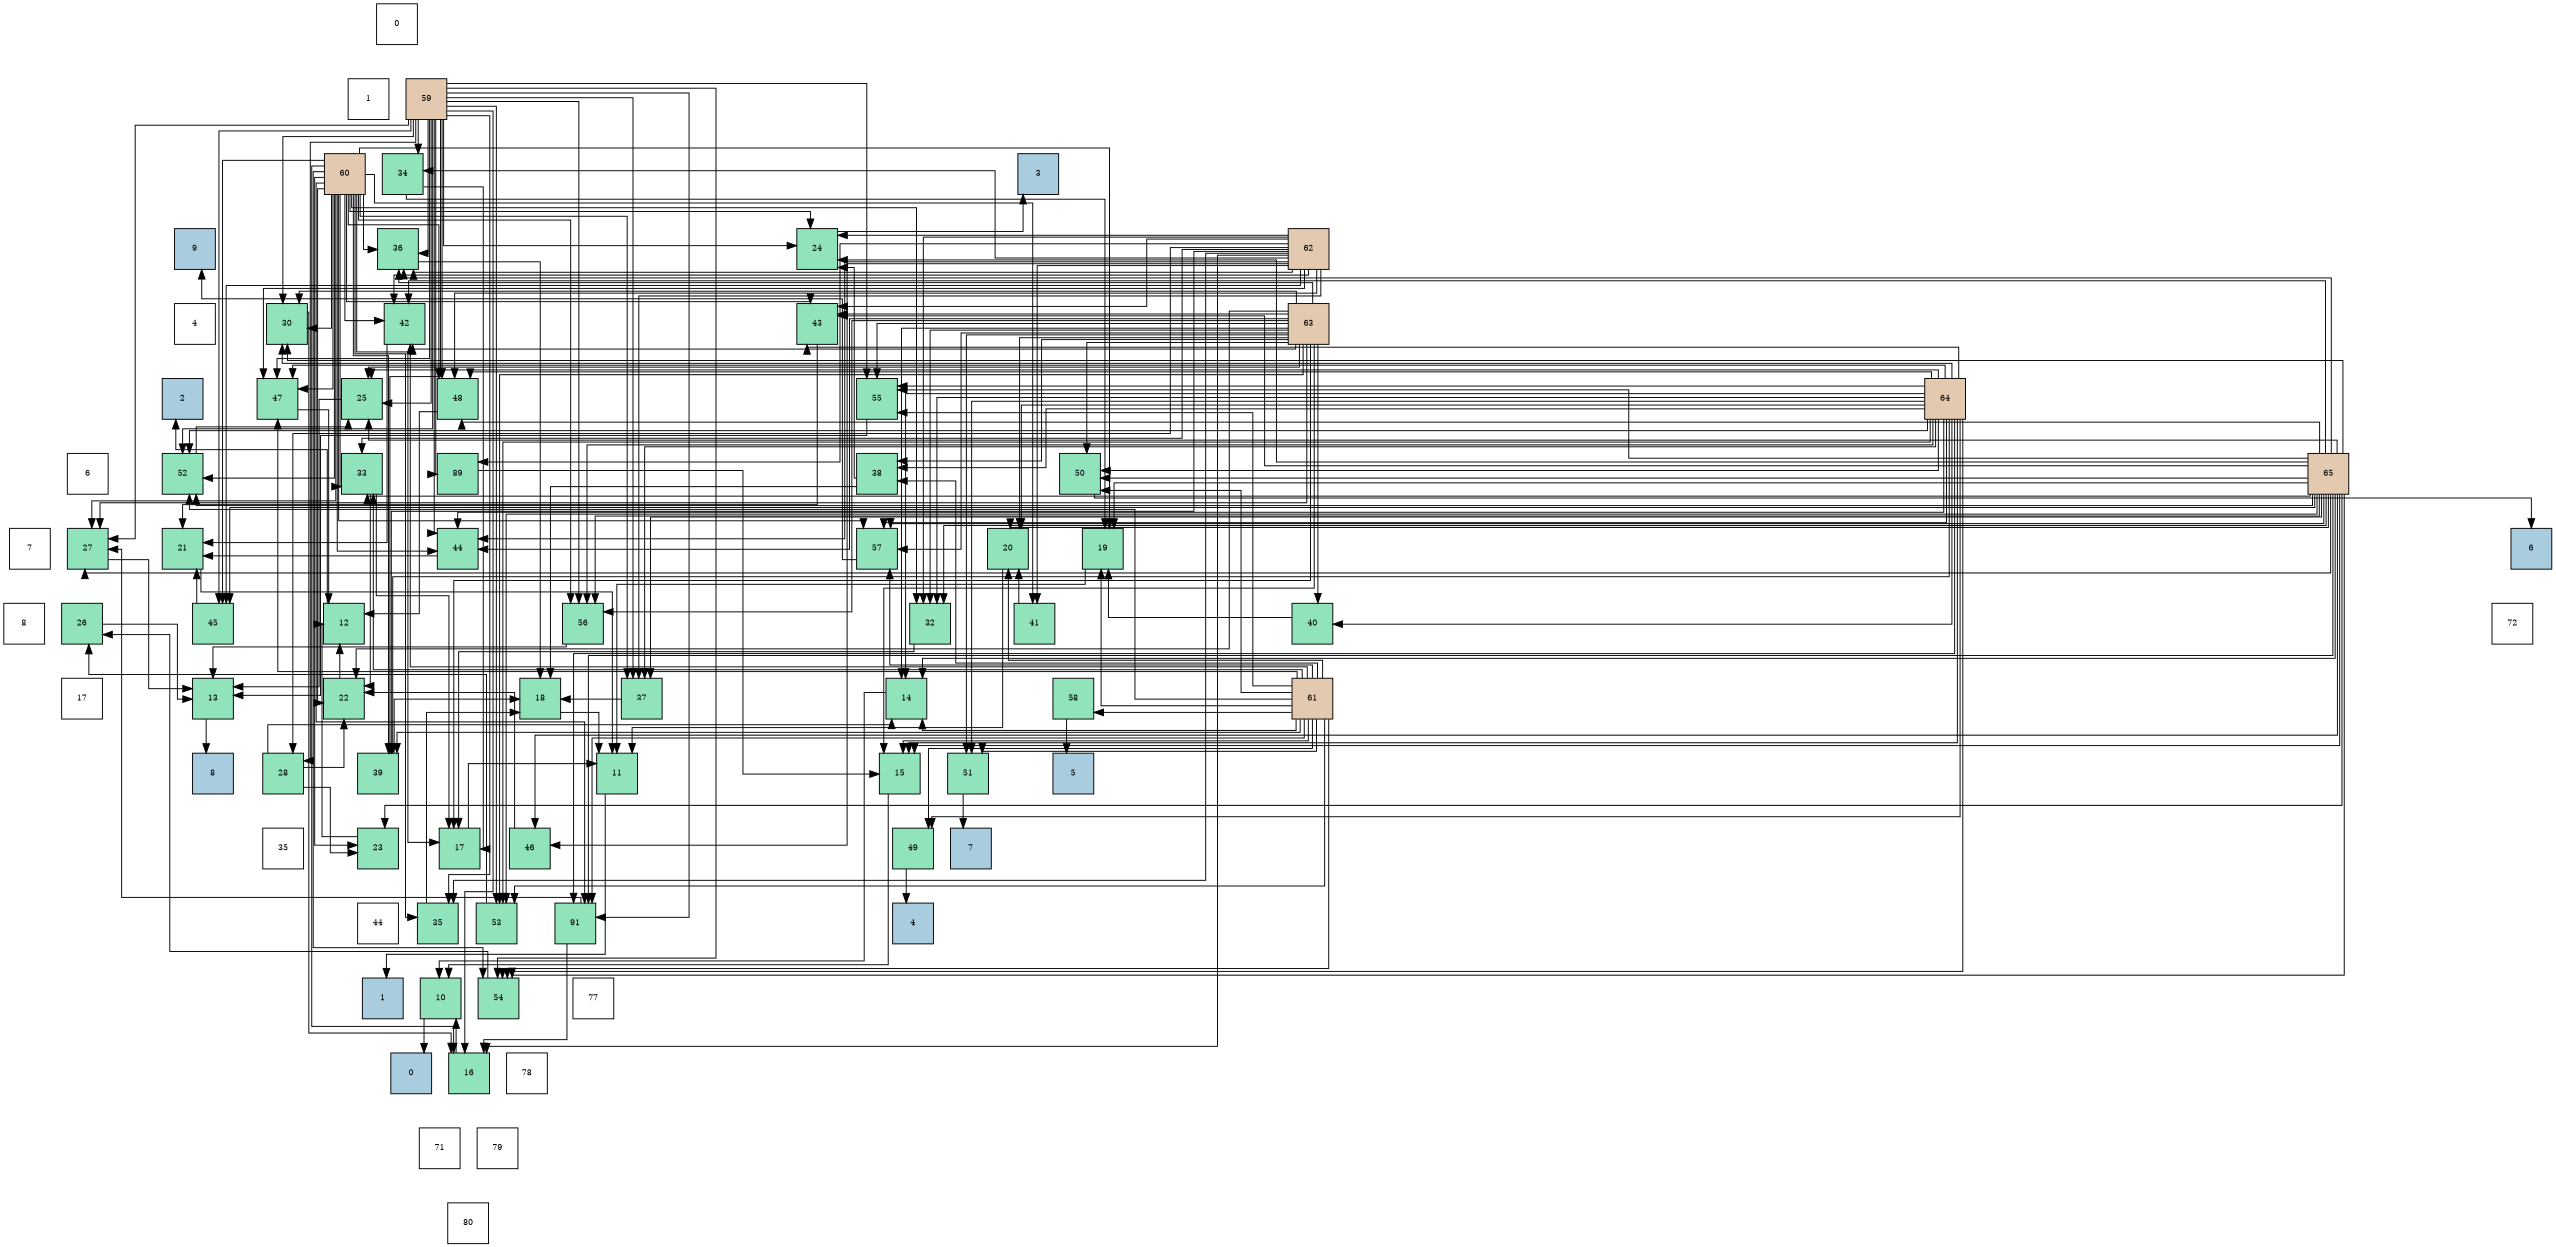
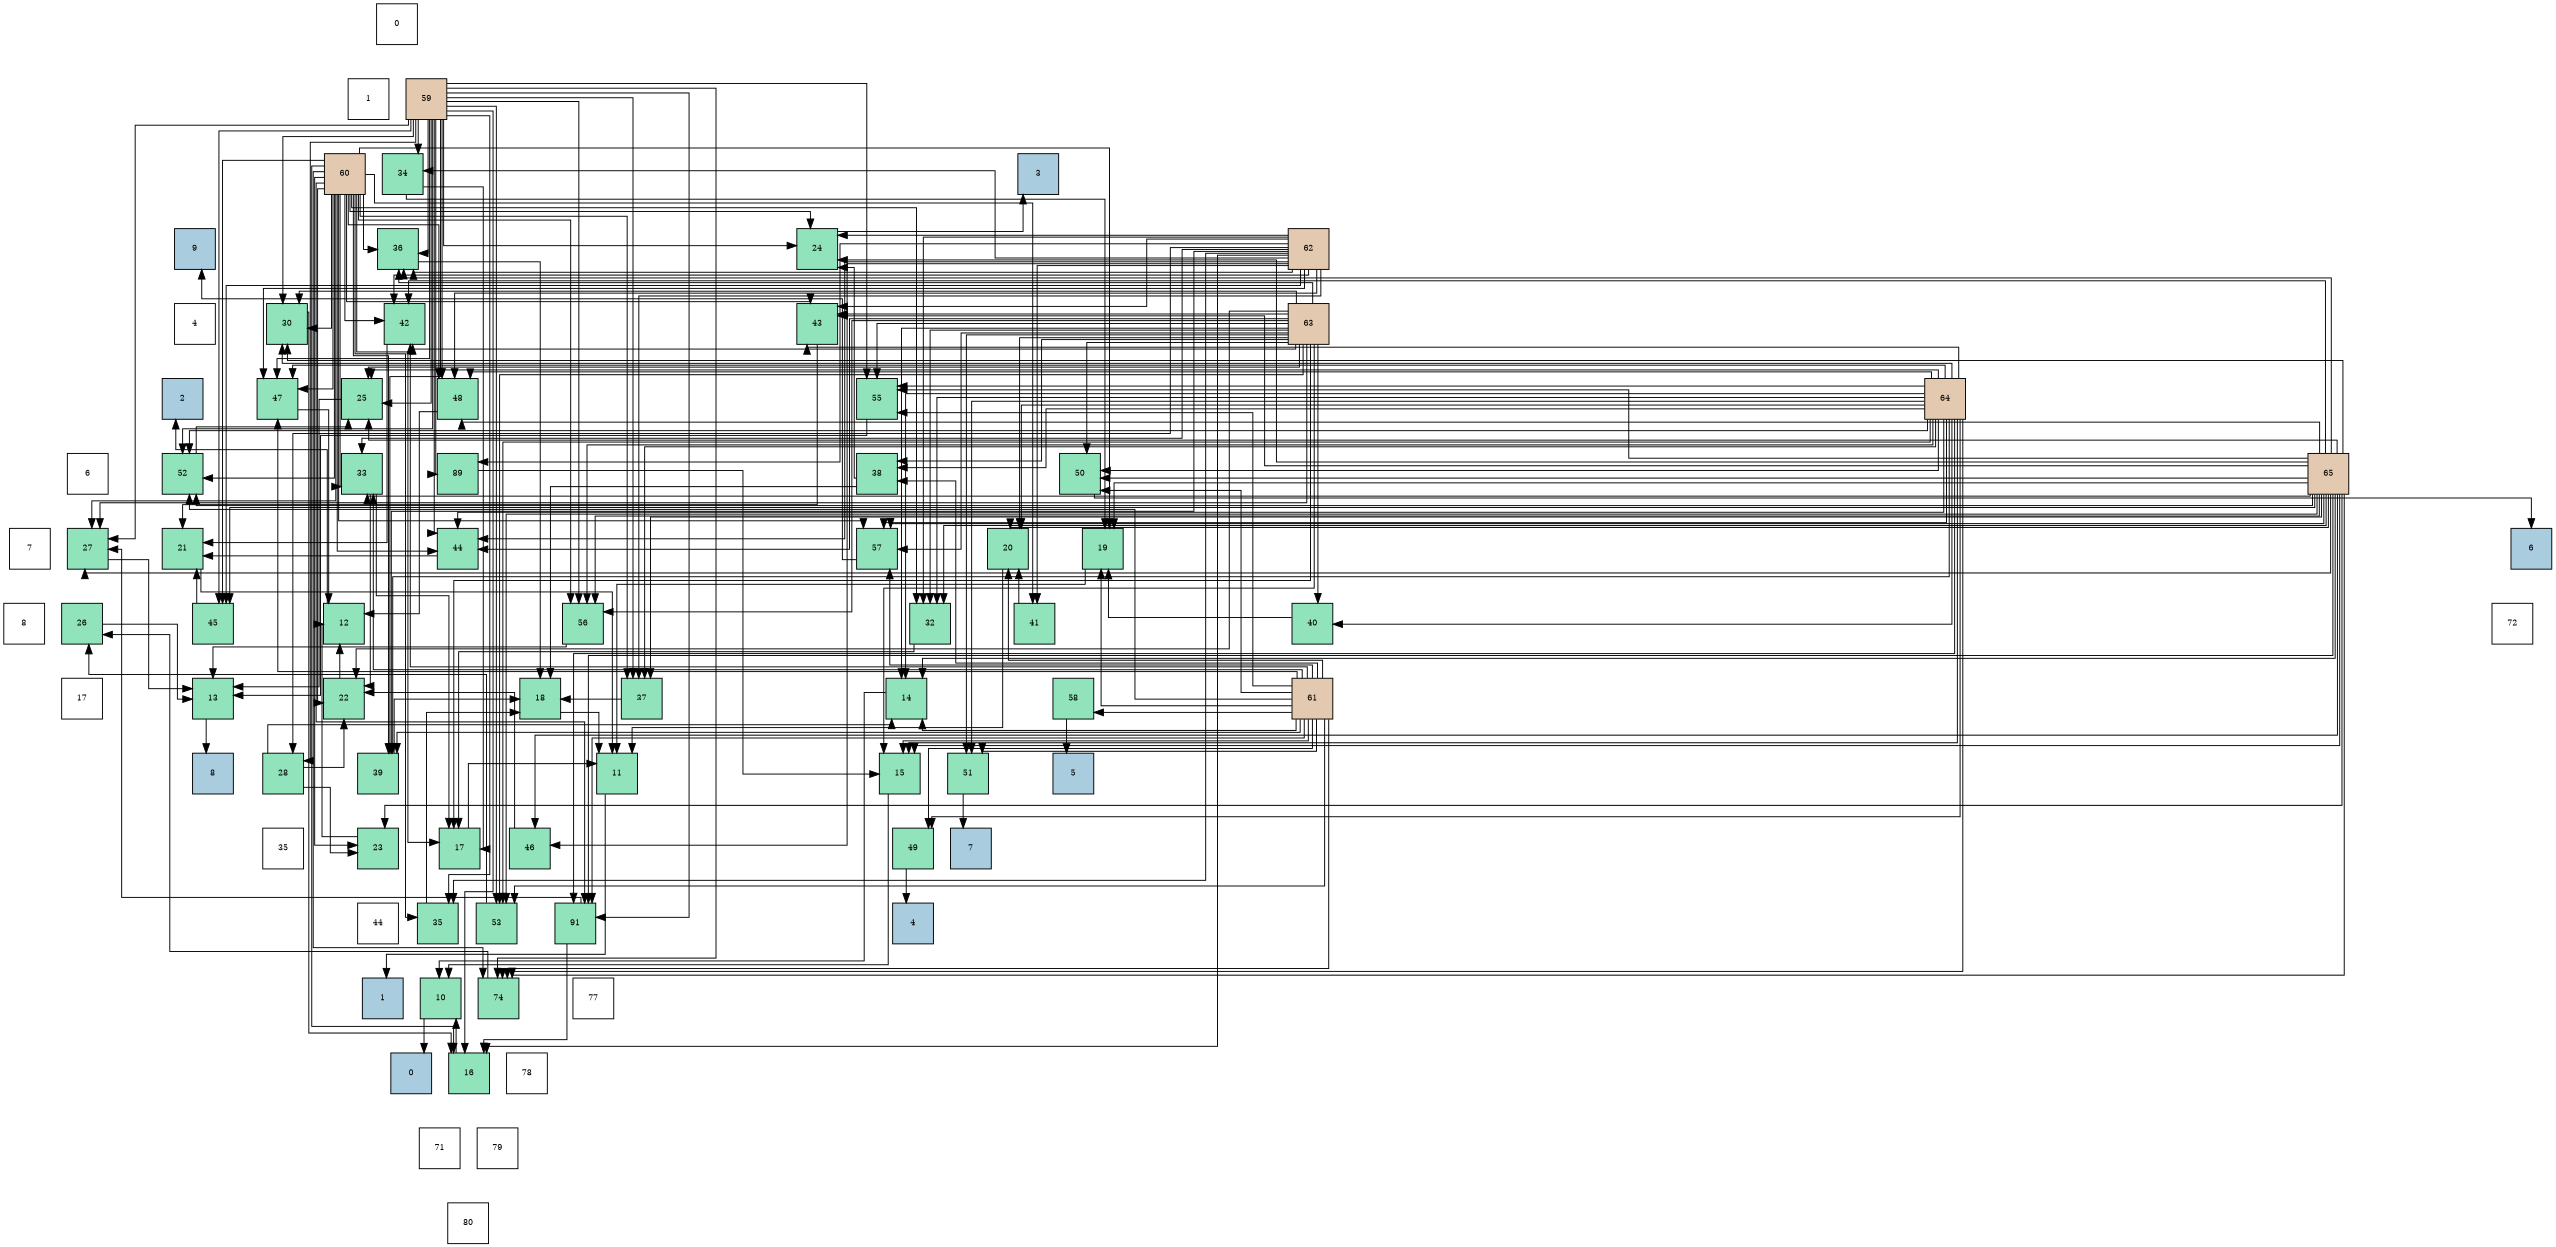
node "54": label "54" -> "74"
